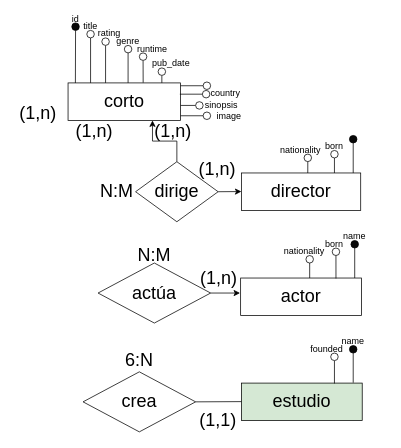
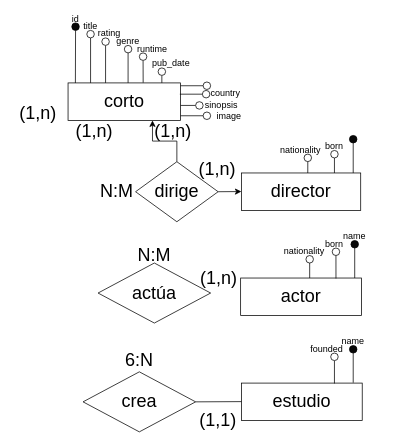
edge "actúa" -> "actor": removed
node "estudio": fillcolor #d5e8d4 -> #ffffff
